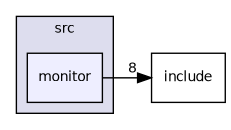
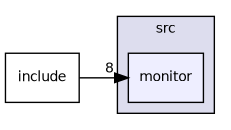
edge "monitor" -> "include": reversed
